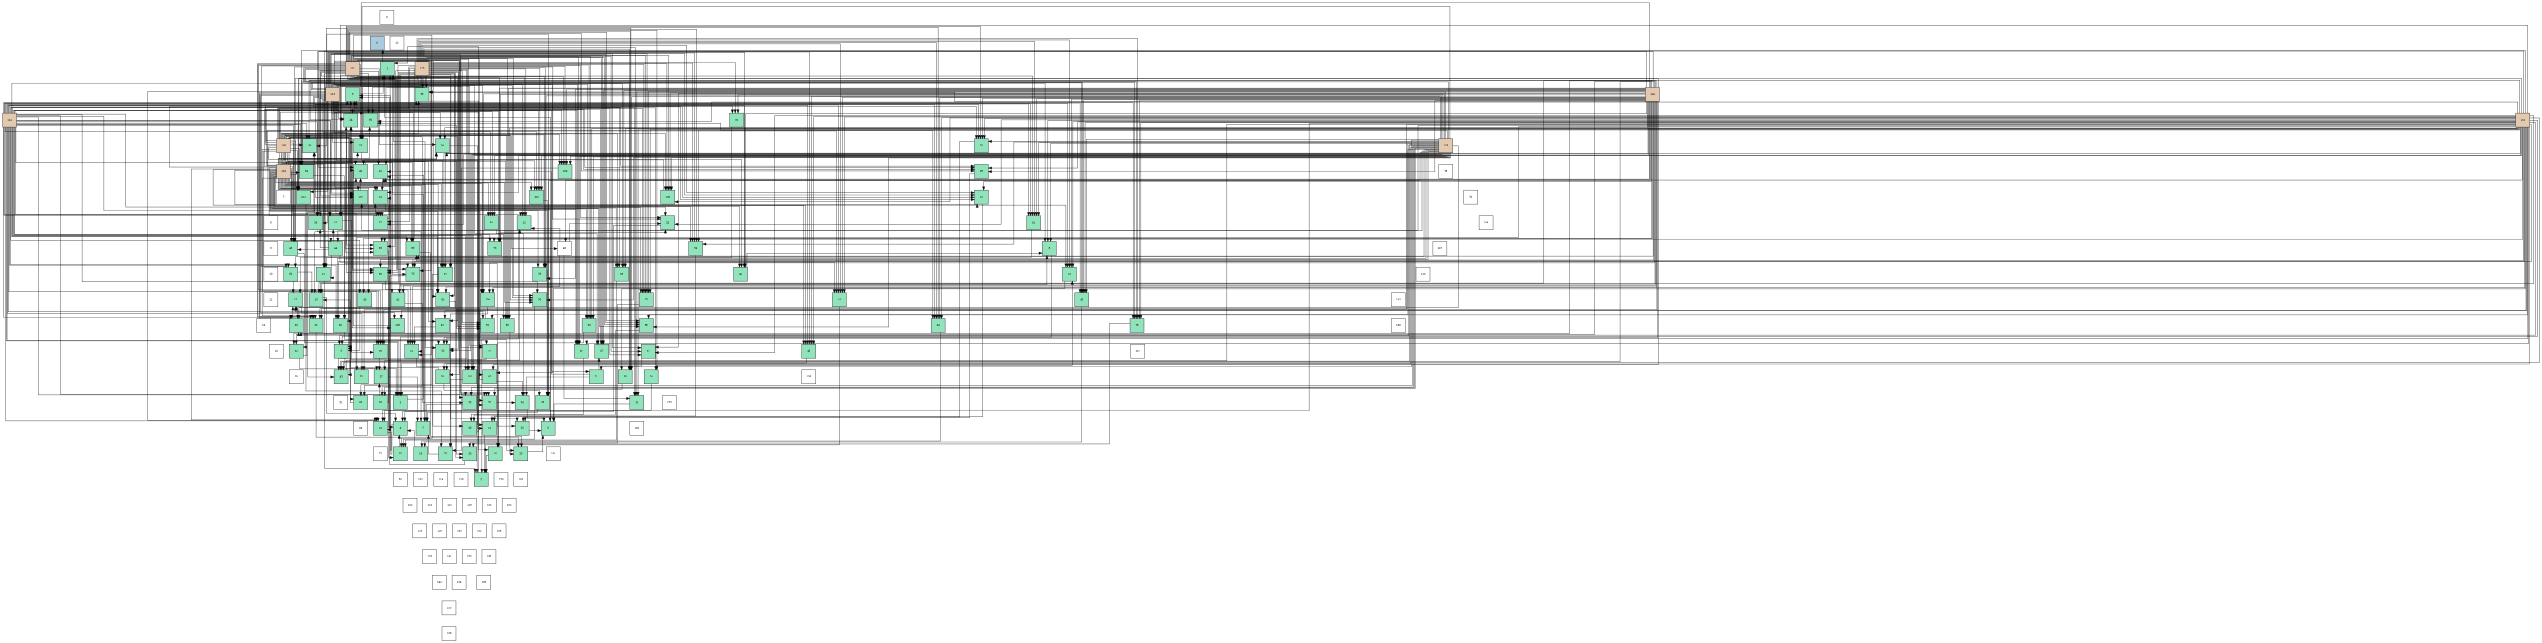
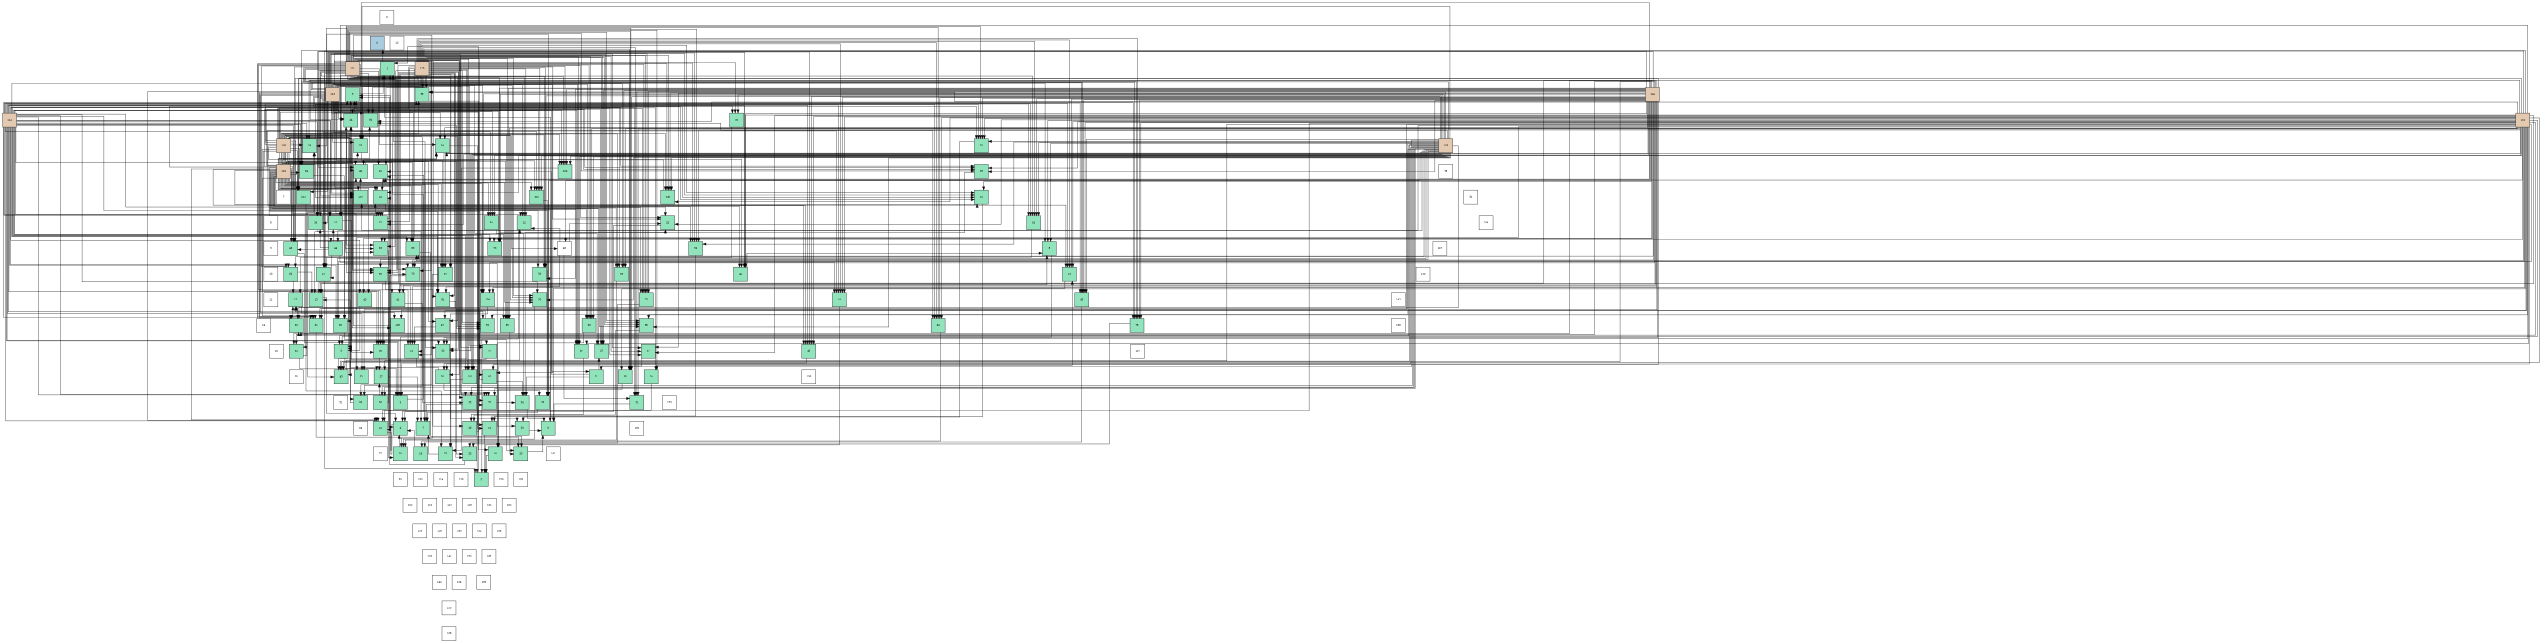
edge "110" -> "79": now "110" -> "42"
edge "95" -> "30": now "95" -> "34"
